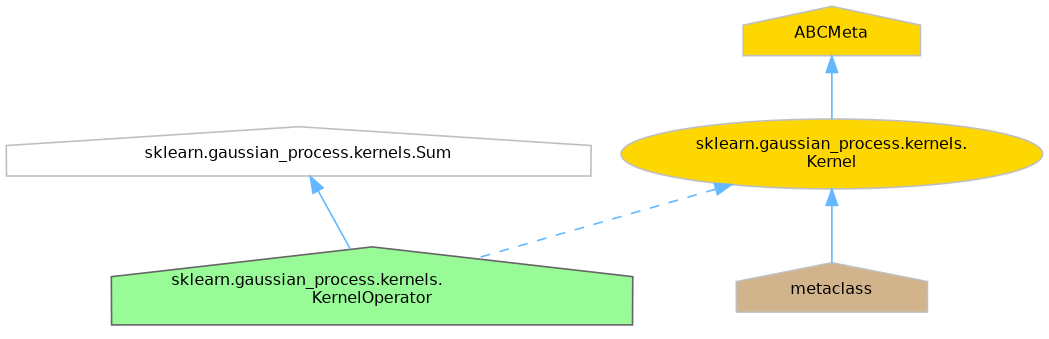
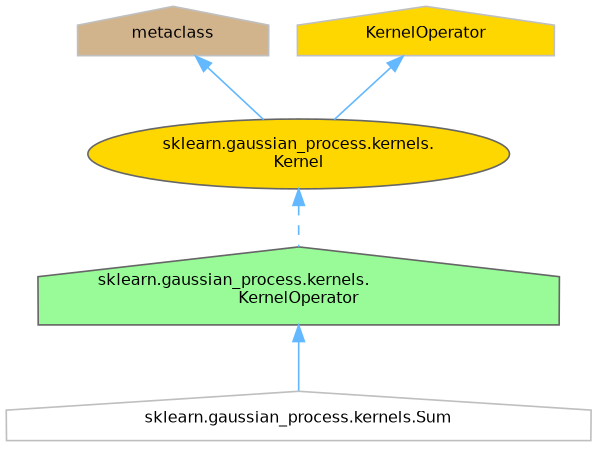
node "ABCMeta": label "ABCMeta" -> "KernelOperator"
node "sklearn.gaussian_process.kernels. Kernel": color grey75 -> gray40
edge "sklearn.gaussian_process.kernels. KernelOperator" -> "sklearn.gaussian_process.kernels.Sum": reversed
edge "metaclass" -> "sklearn.gaussian_process.kernels. Kernel": reversed
